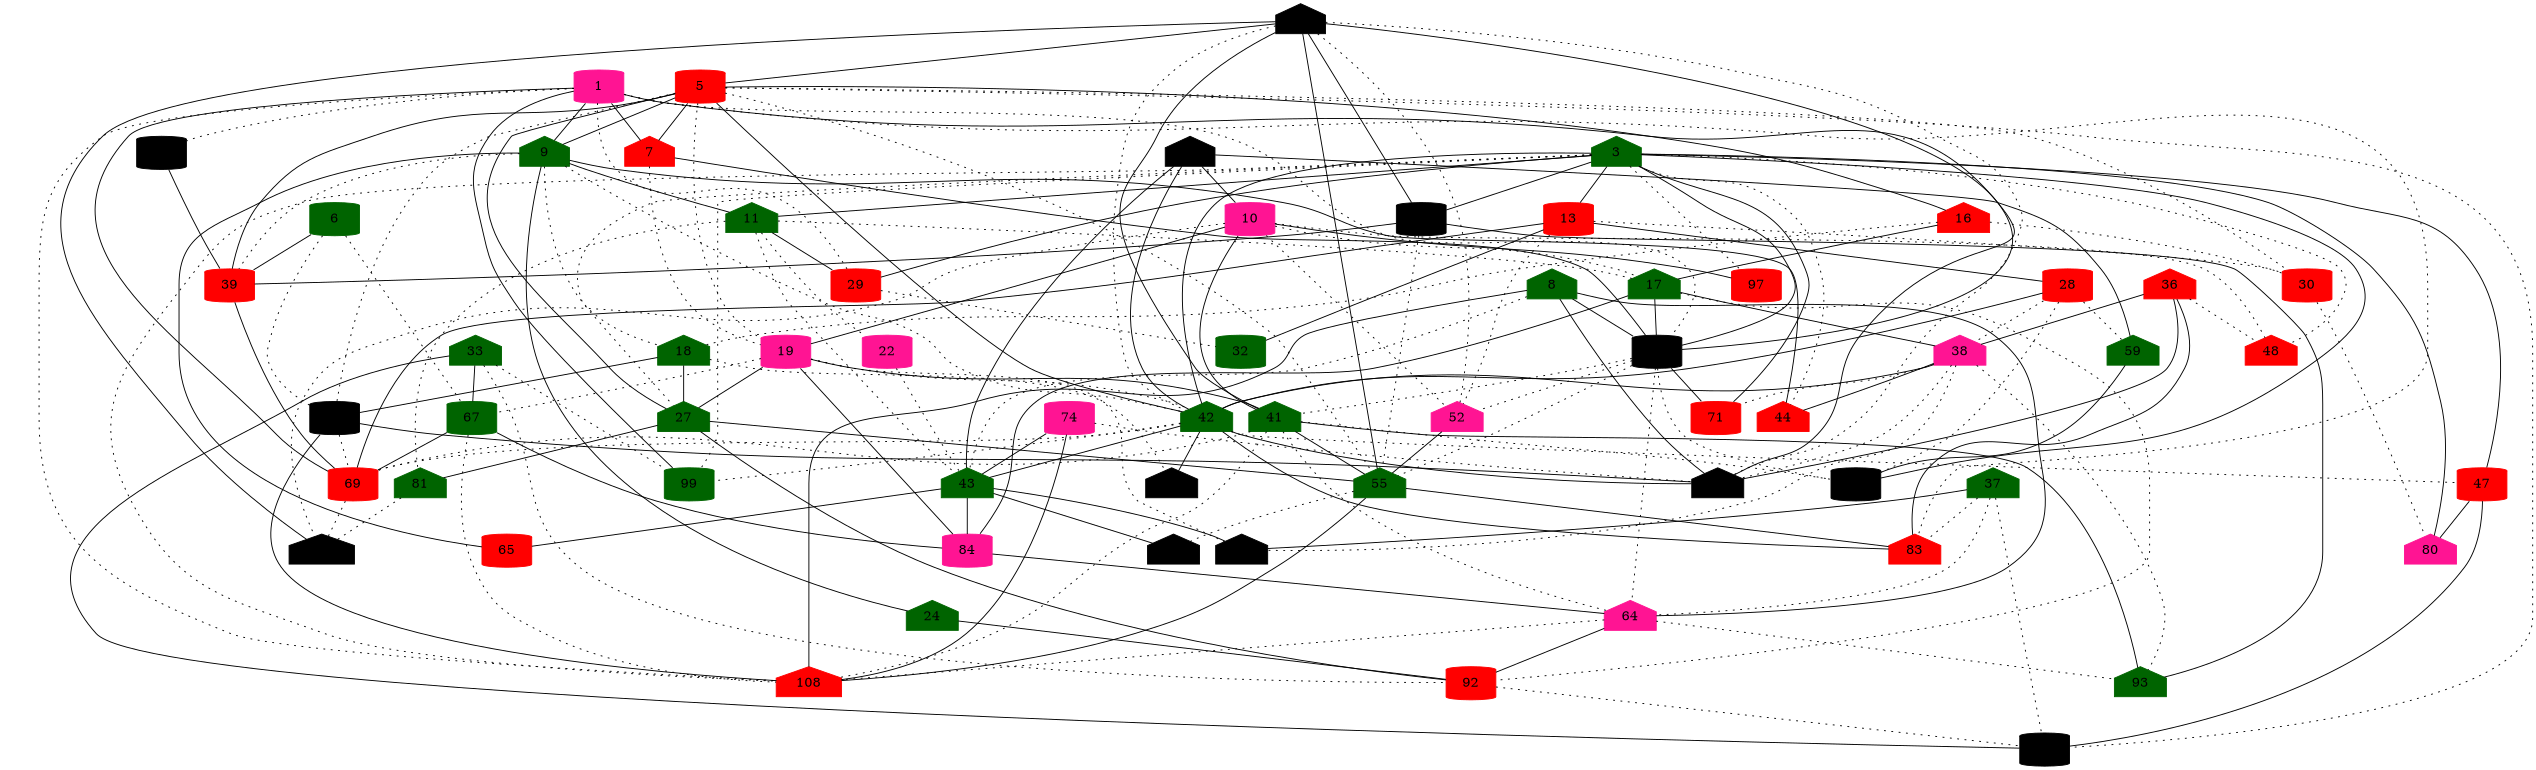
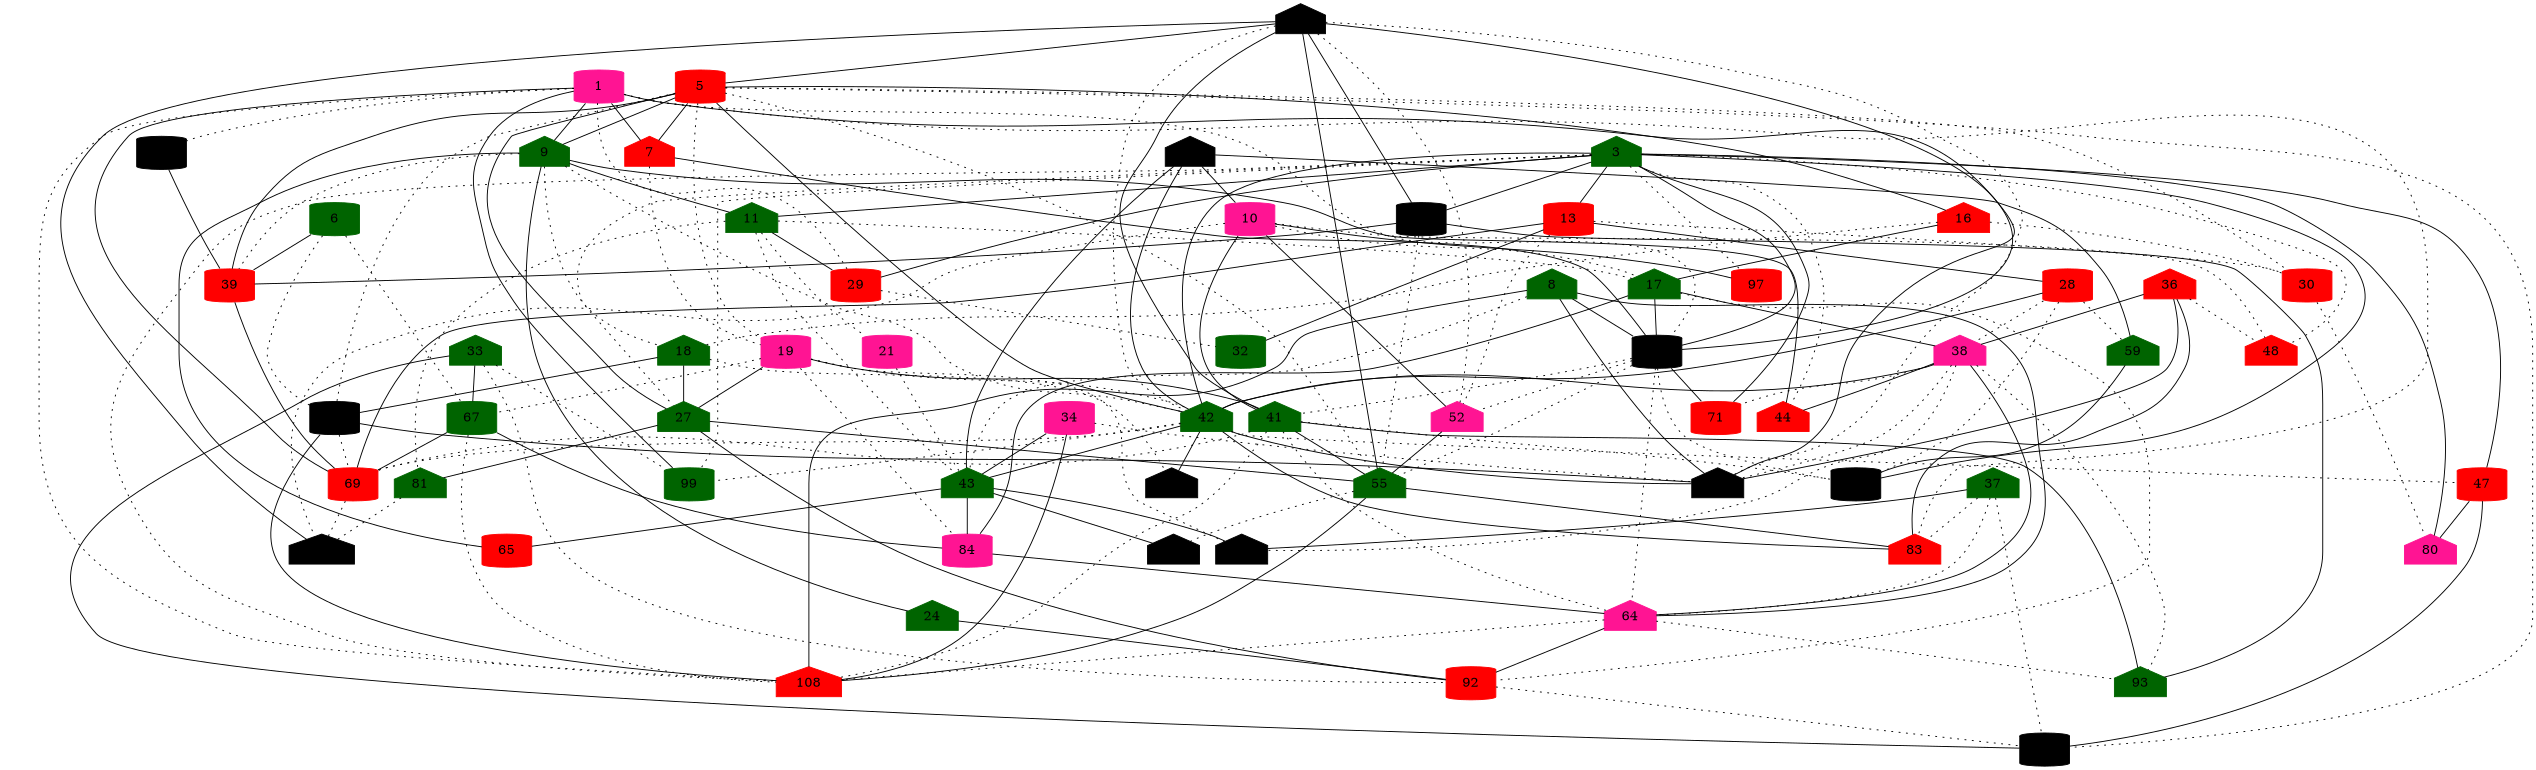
edge "10" -- "19": removed
edge "10" -- "52": style dotted -> solid
node "22": label "22" -> "21"
node "74": label "74" -> "34"
edge "19" -- "84": style solid -> dotted
edge "38" -- "64": added
